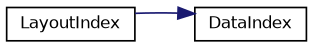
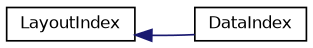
edge "LayoutIndex" -> "DataIndex": reversed
